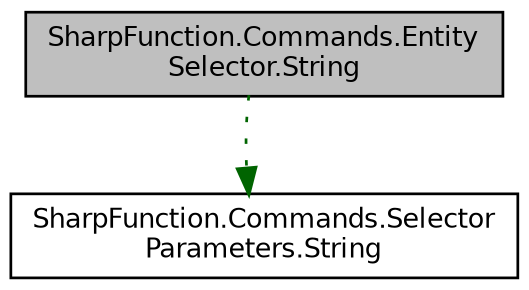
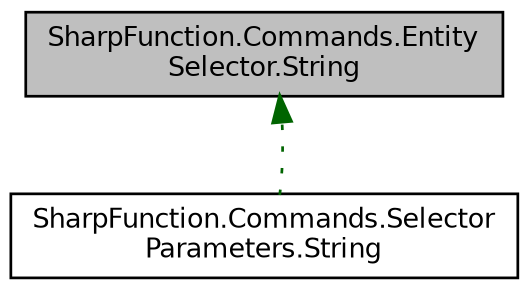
edge "SharpFunction.Commands.Entity Selector.String" -> "SharpFunction.Commands.Selector Parameters.String": reversed
